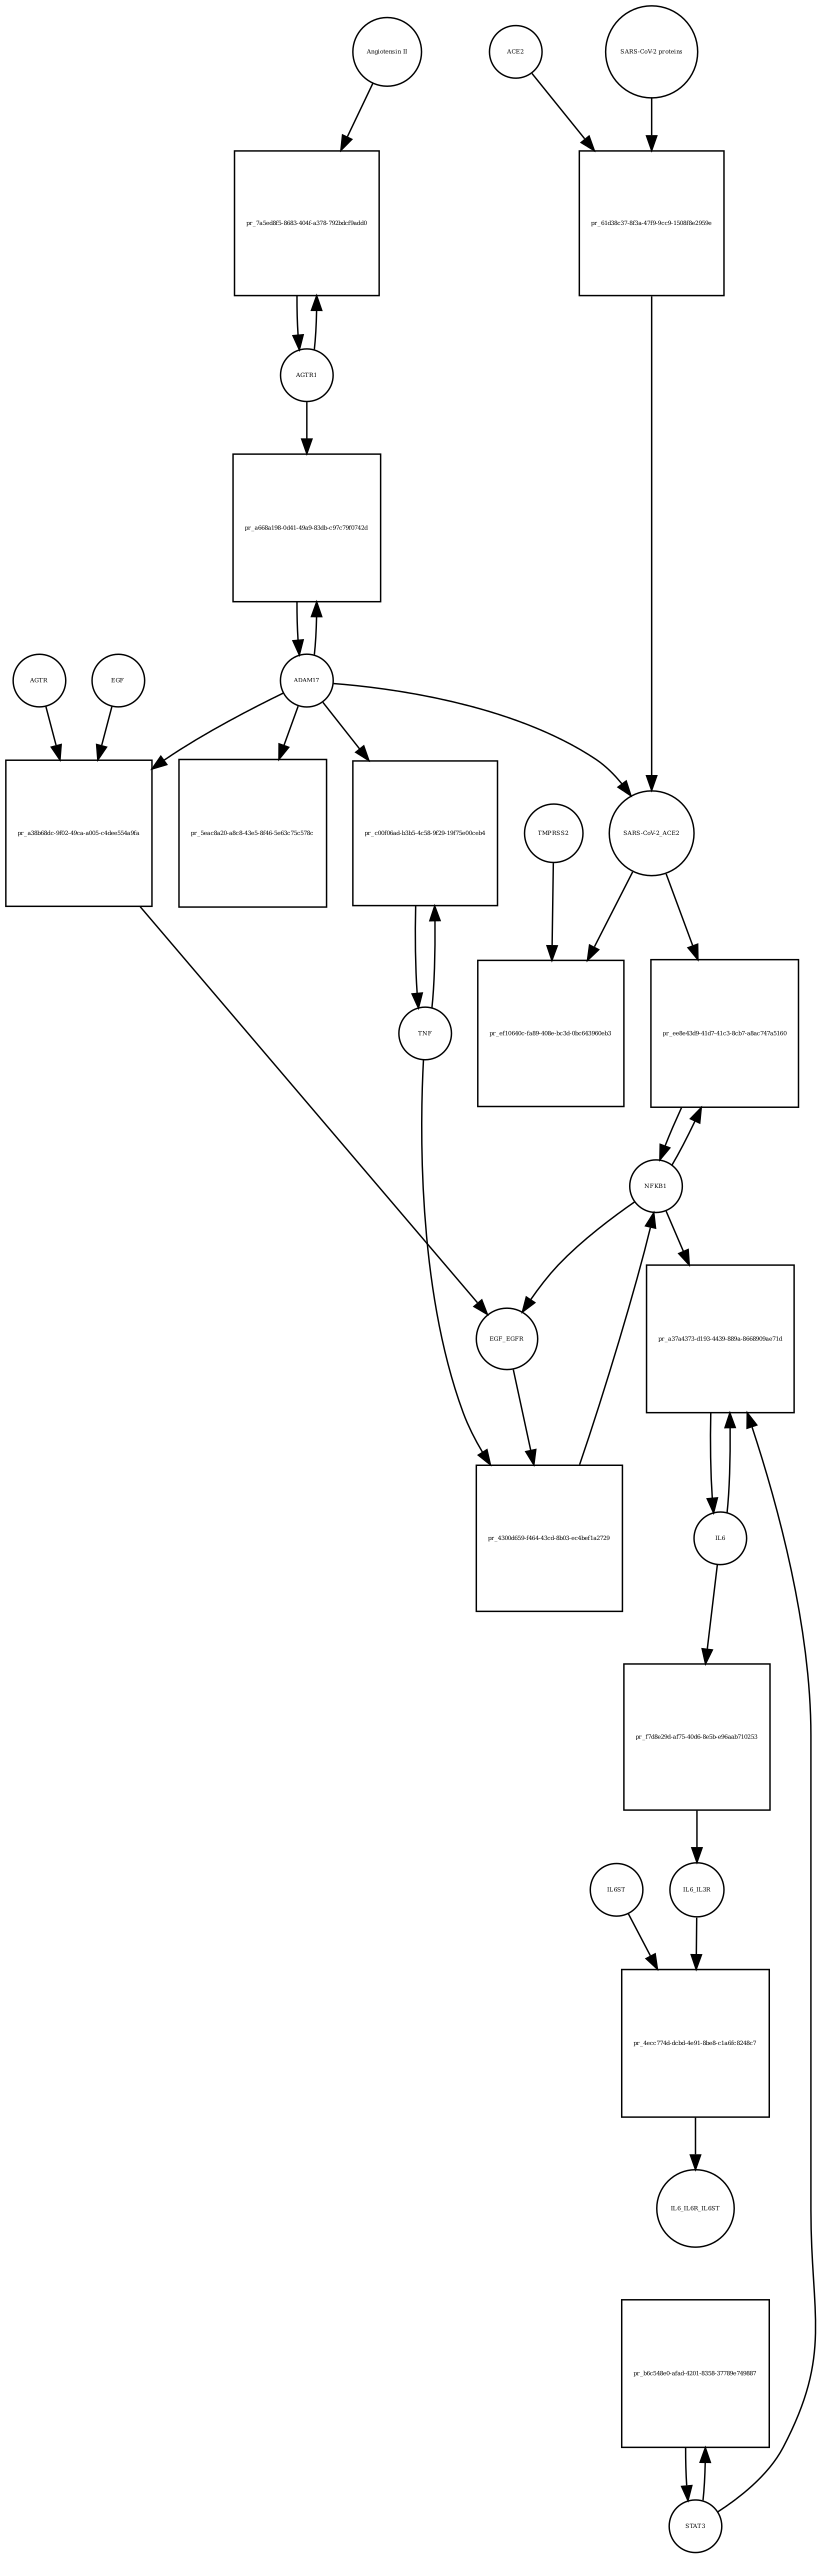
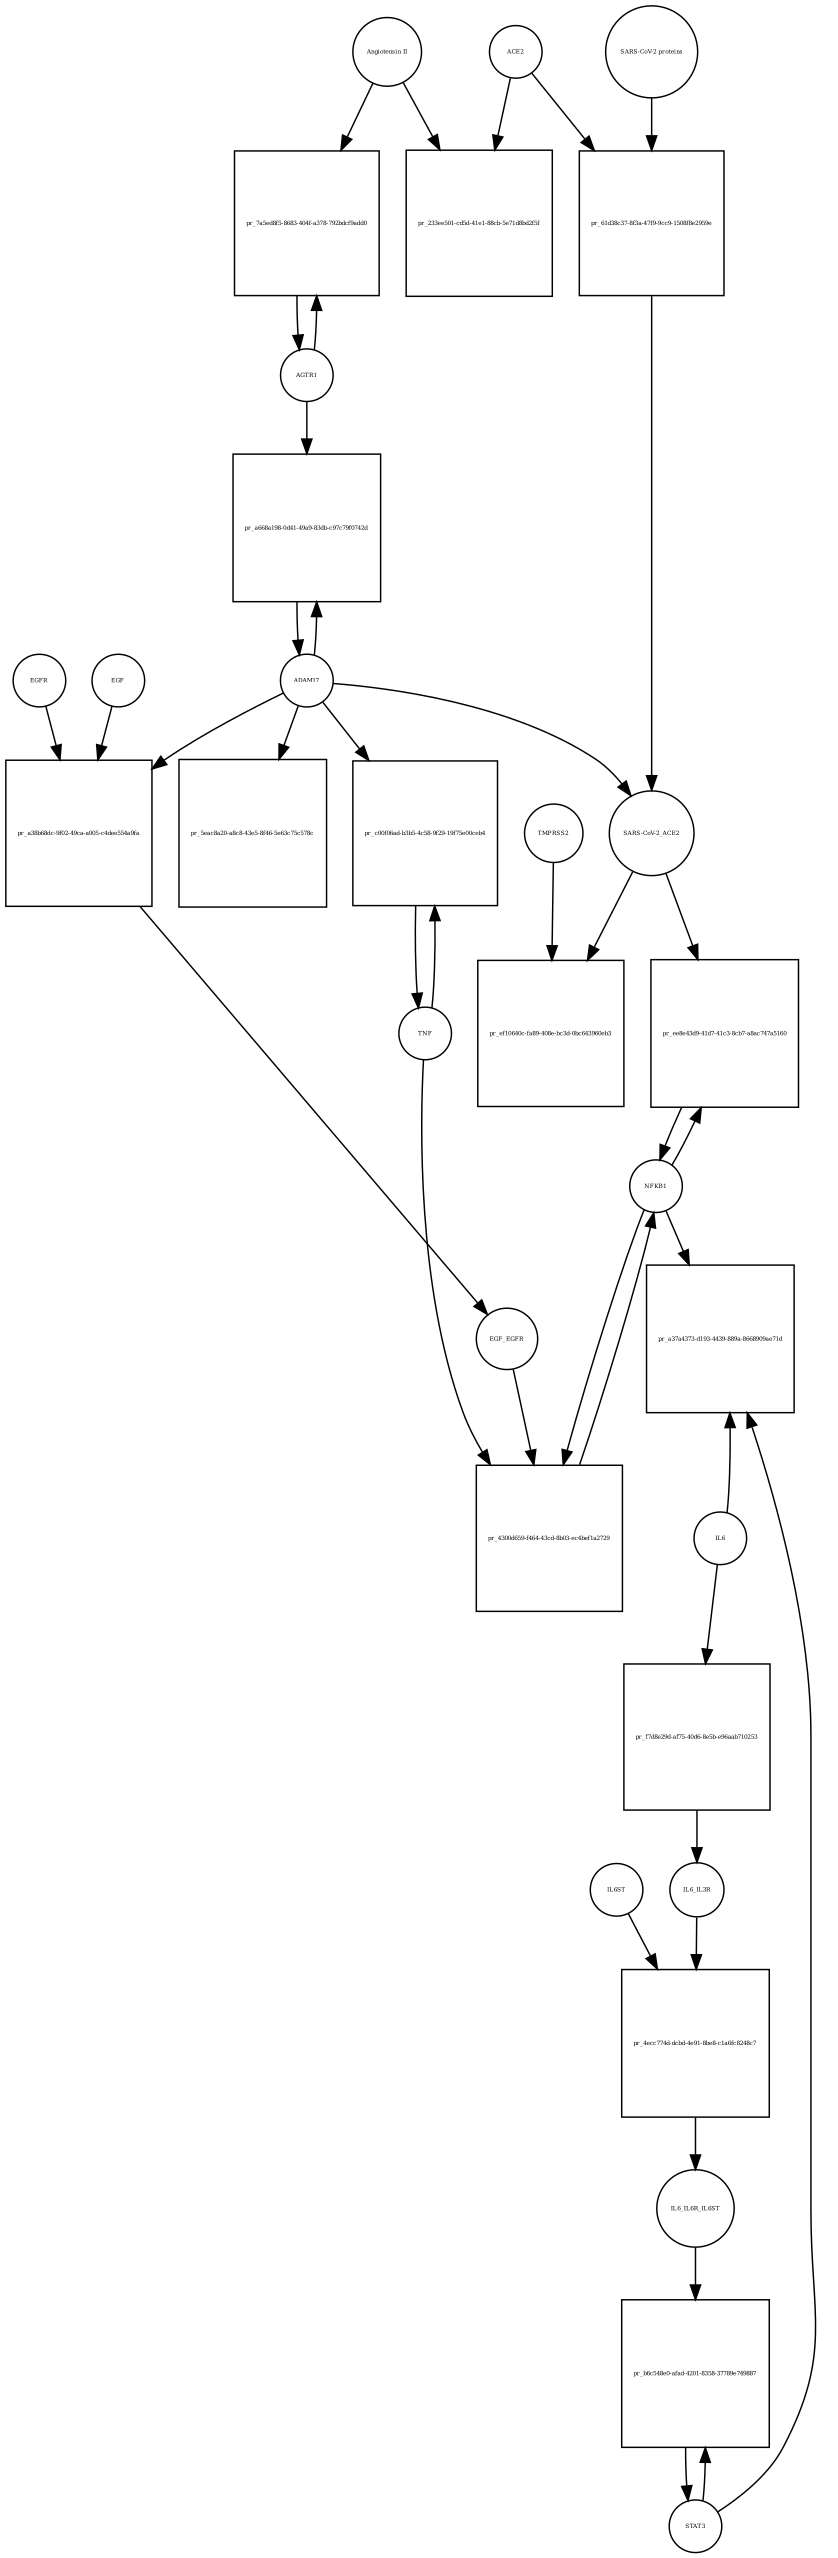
node "pr_233ee501-cd5d-41e1-88cb-5e71d8bd2f5f": added
node "AGTR": label "AGTR" -> "EGFR"
edge "NFKB1" -> "EGF_EGFR": now "NFKB1" -> "pr_4300d659-f464-43cd-8b03-ec4bef1a2729"
edge "pr_a37a4373-d193-4439-889a-8668909ae71d" -> "IL6": removed
edge "IL6_IL6R_IL6ST" -> "pr_b6c548e0-afad-4201-8358-37789e749887": added
